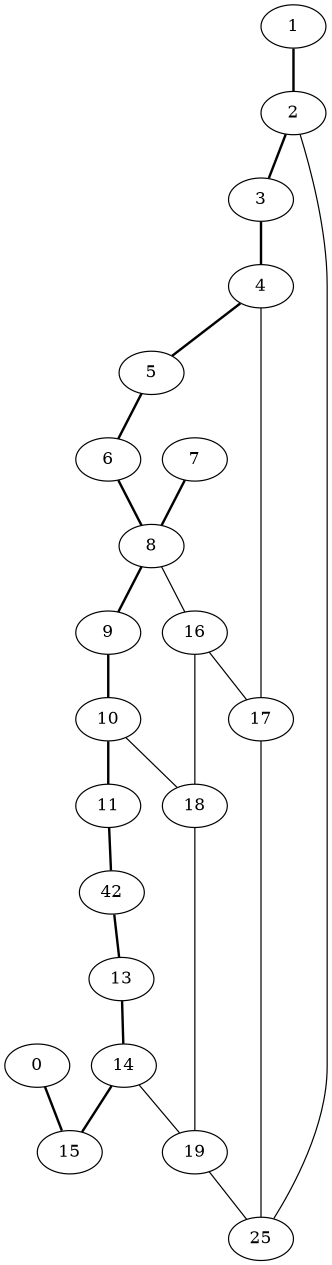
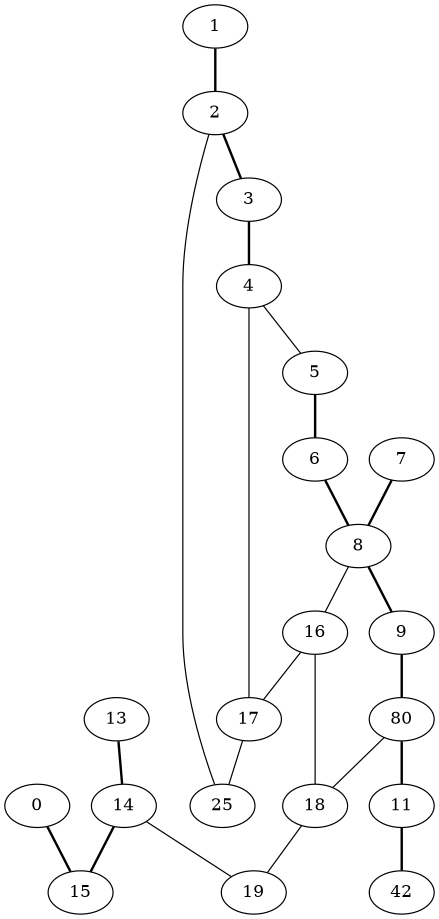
edge "4" -- "5": style bold -> solid
node "10": label "10" -> "80"
edge "42" -- "13": removed
edge "19" -- "25": removed
